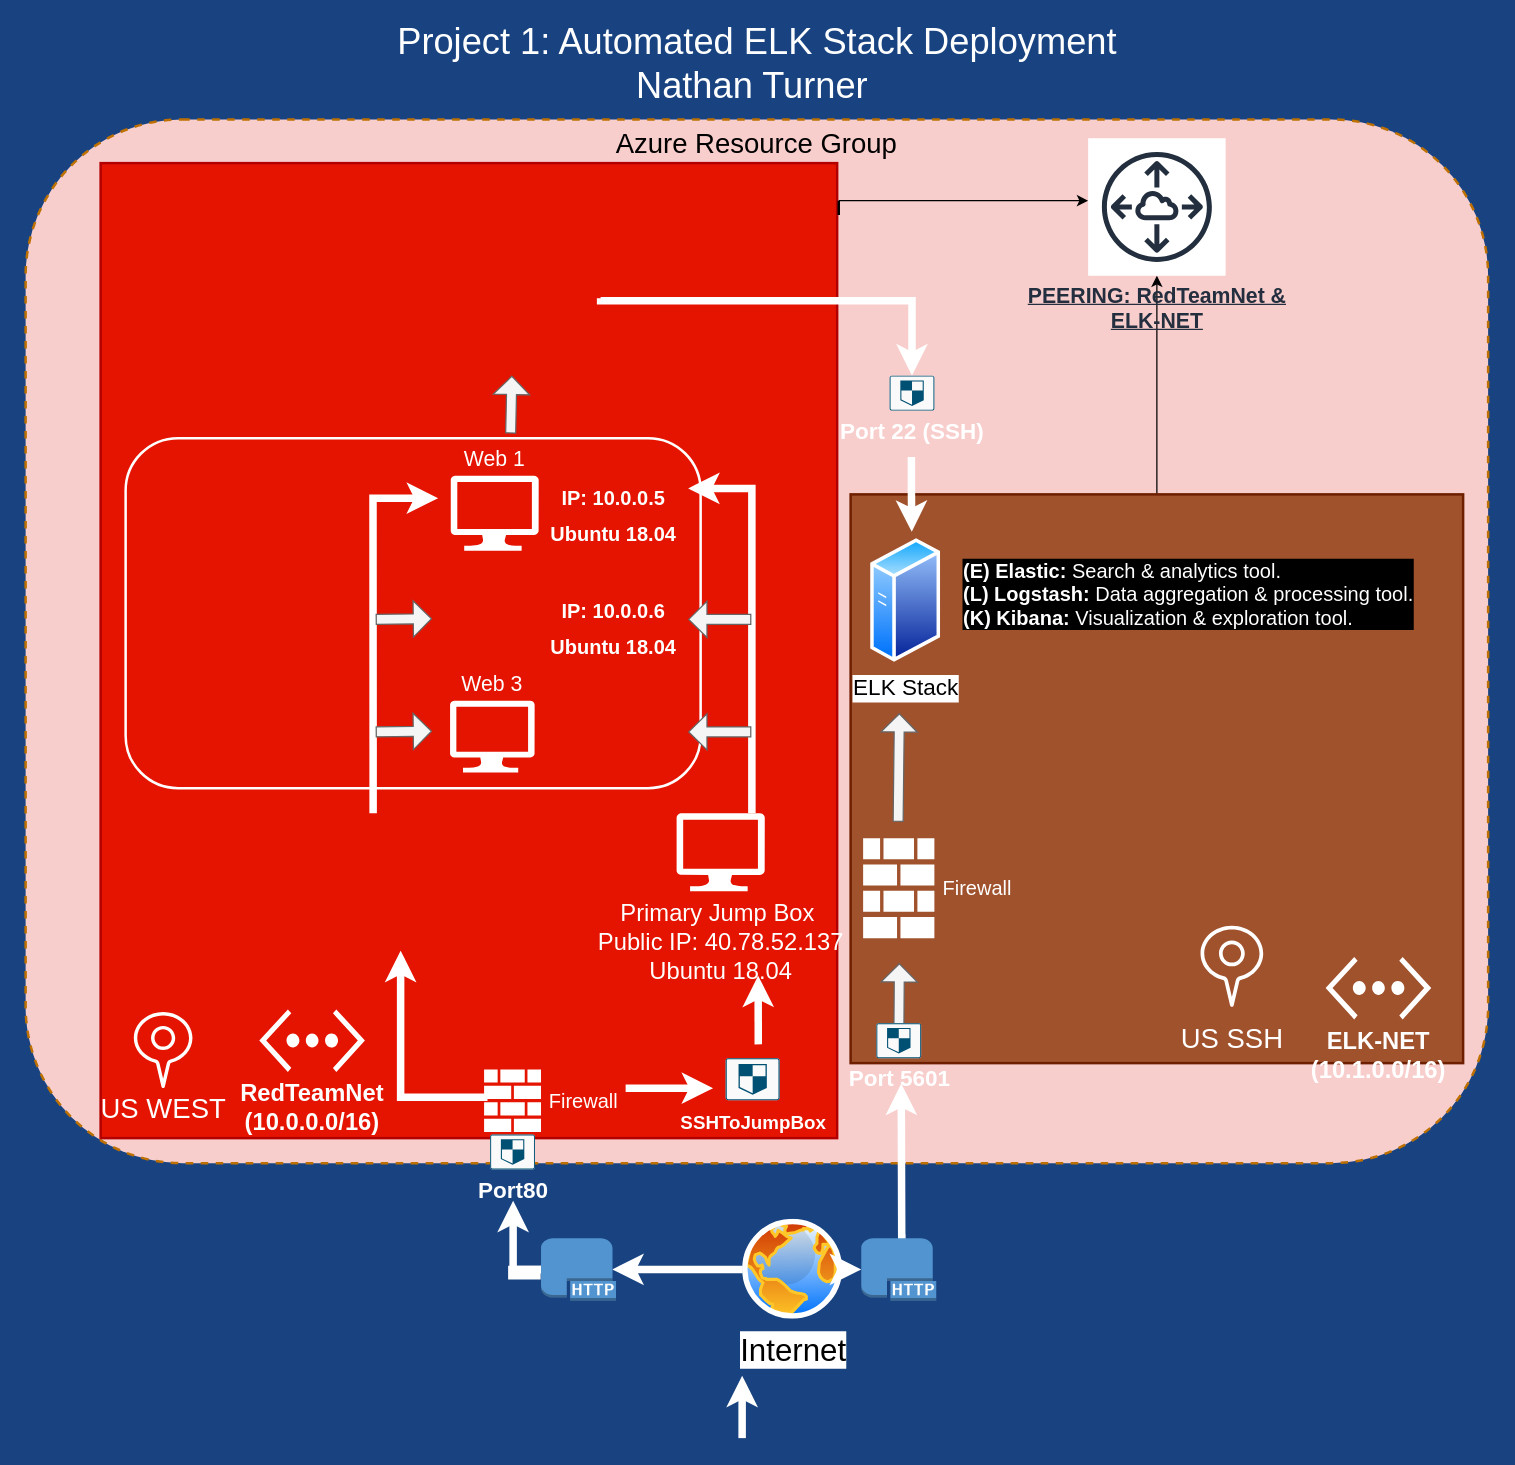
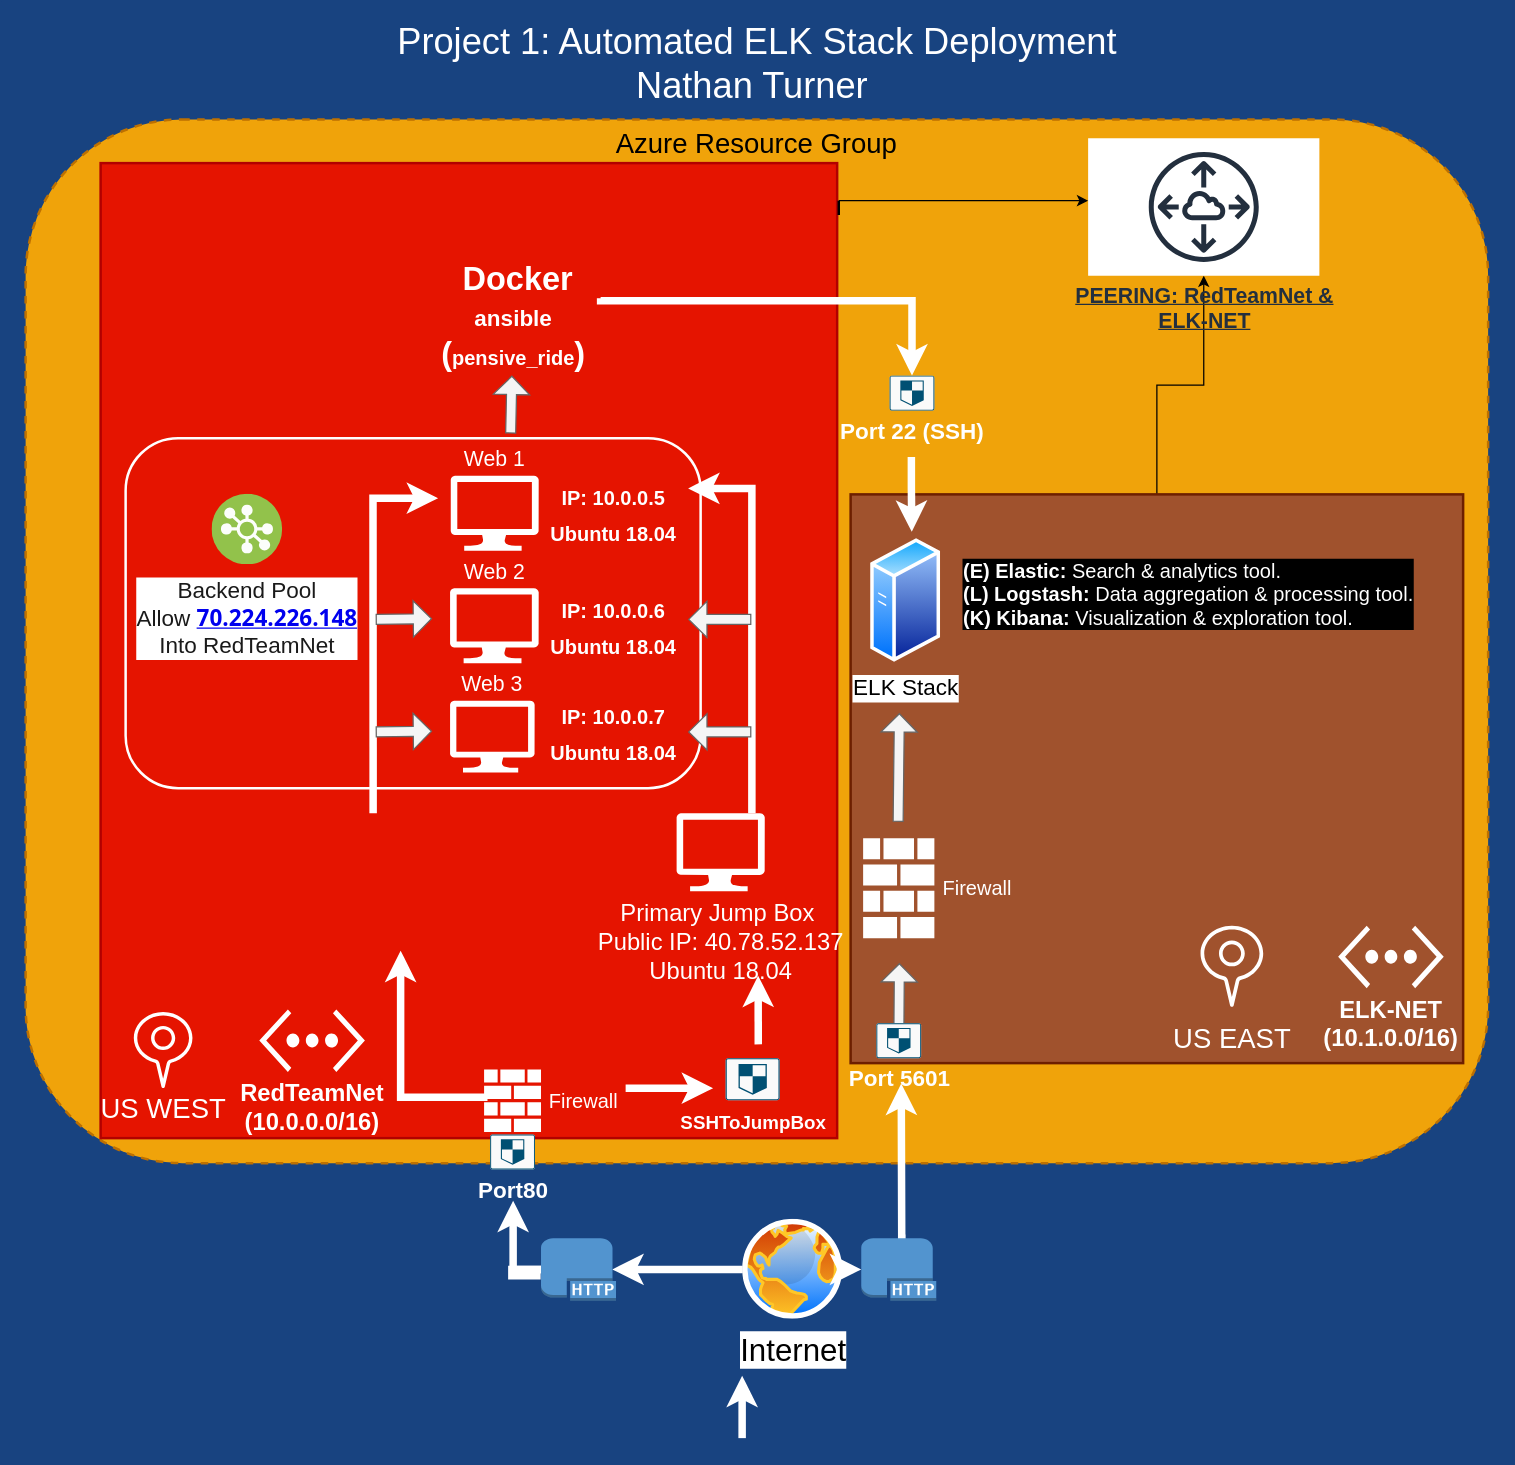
node "Azure Resource Group": fillcolor #f8cecc -> #f0a30a
node "PEERING: RedTeamNet & ELK-NET": size 138x138 -> 231x138
node "Docker ansible (pensive_ride)": added
node "Backend Pool Allow 70.224.226.148 Into RedTeamNet": added
node "Web 2": added
node "IP: 10.0.0.7 Ubuntu 18.04": added
node "ELK-NET (10.1.0.0/16)": moved (1378, 988) -> (1391, 957)
node "US SSH": label "US SSH" -> "US EAST"
